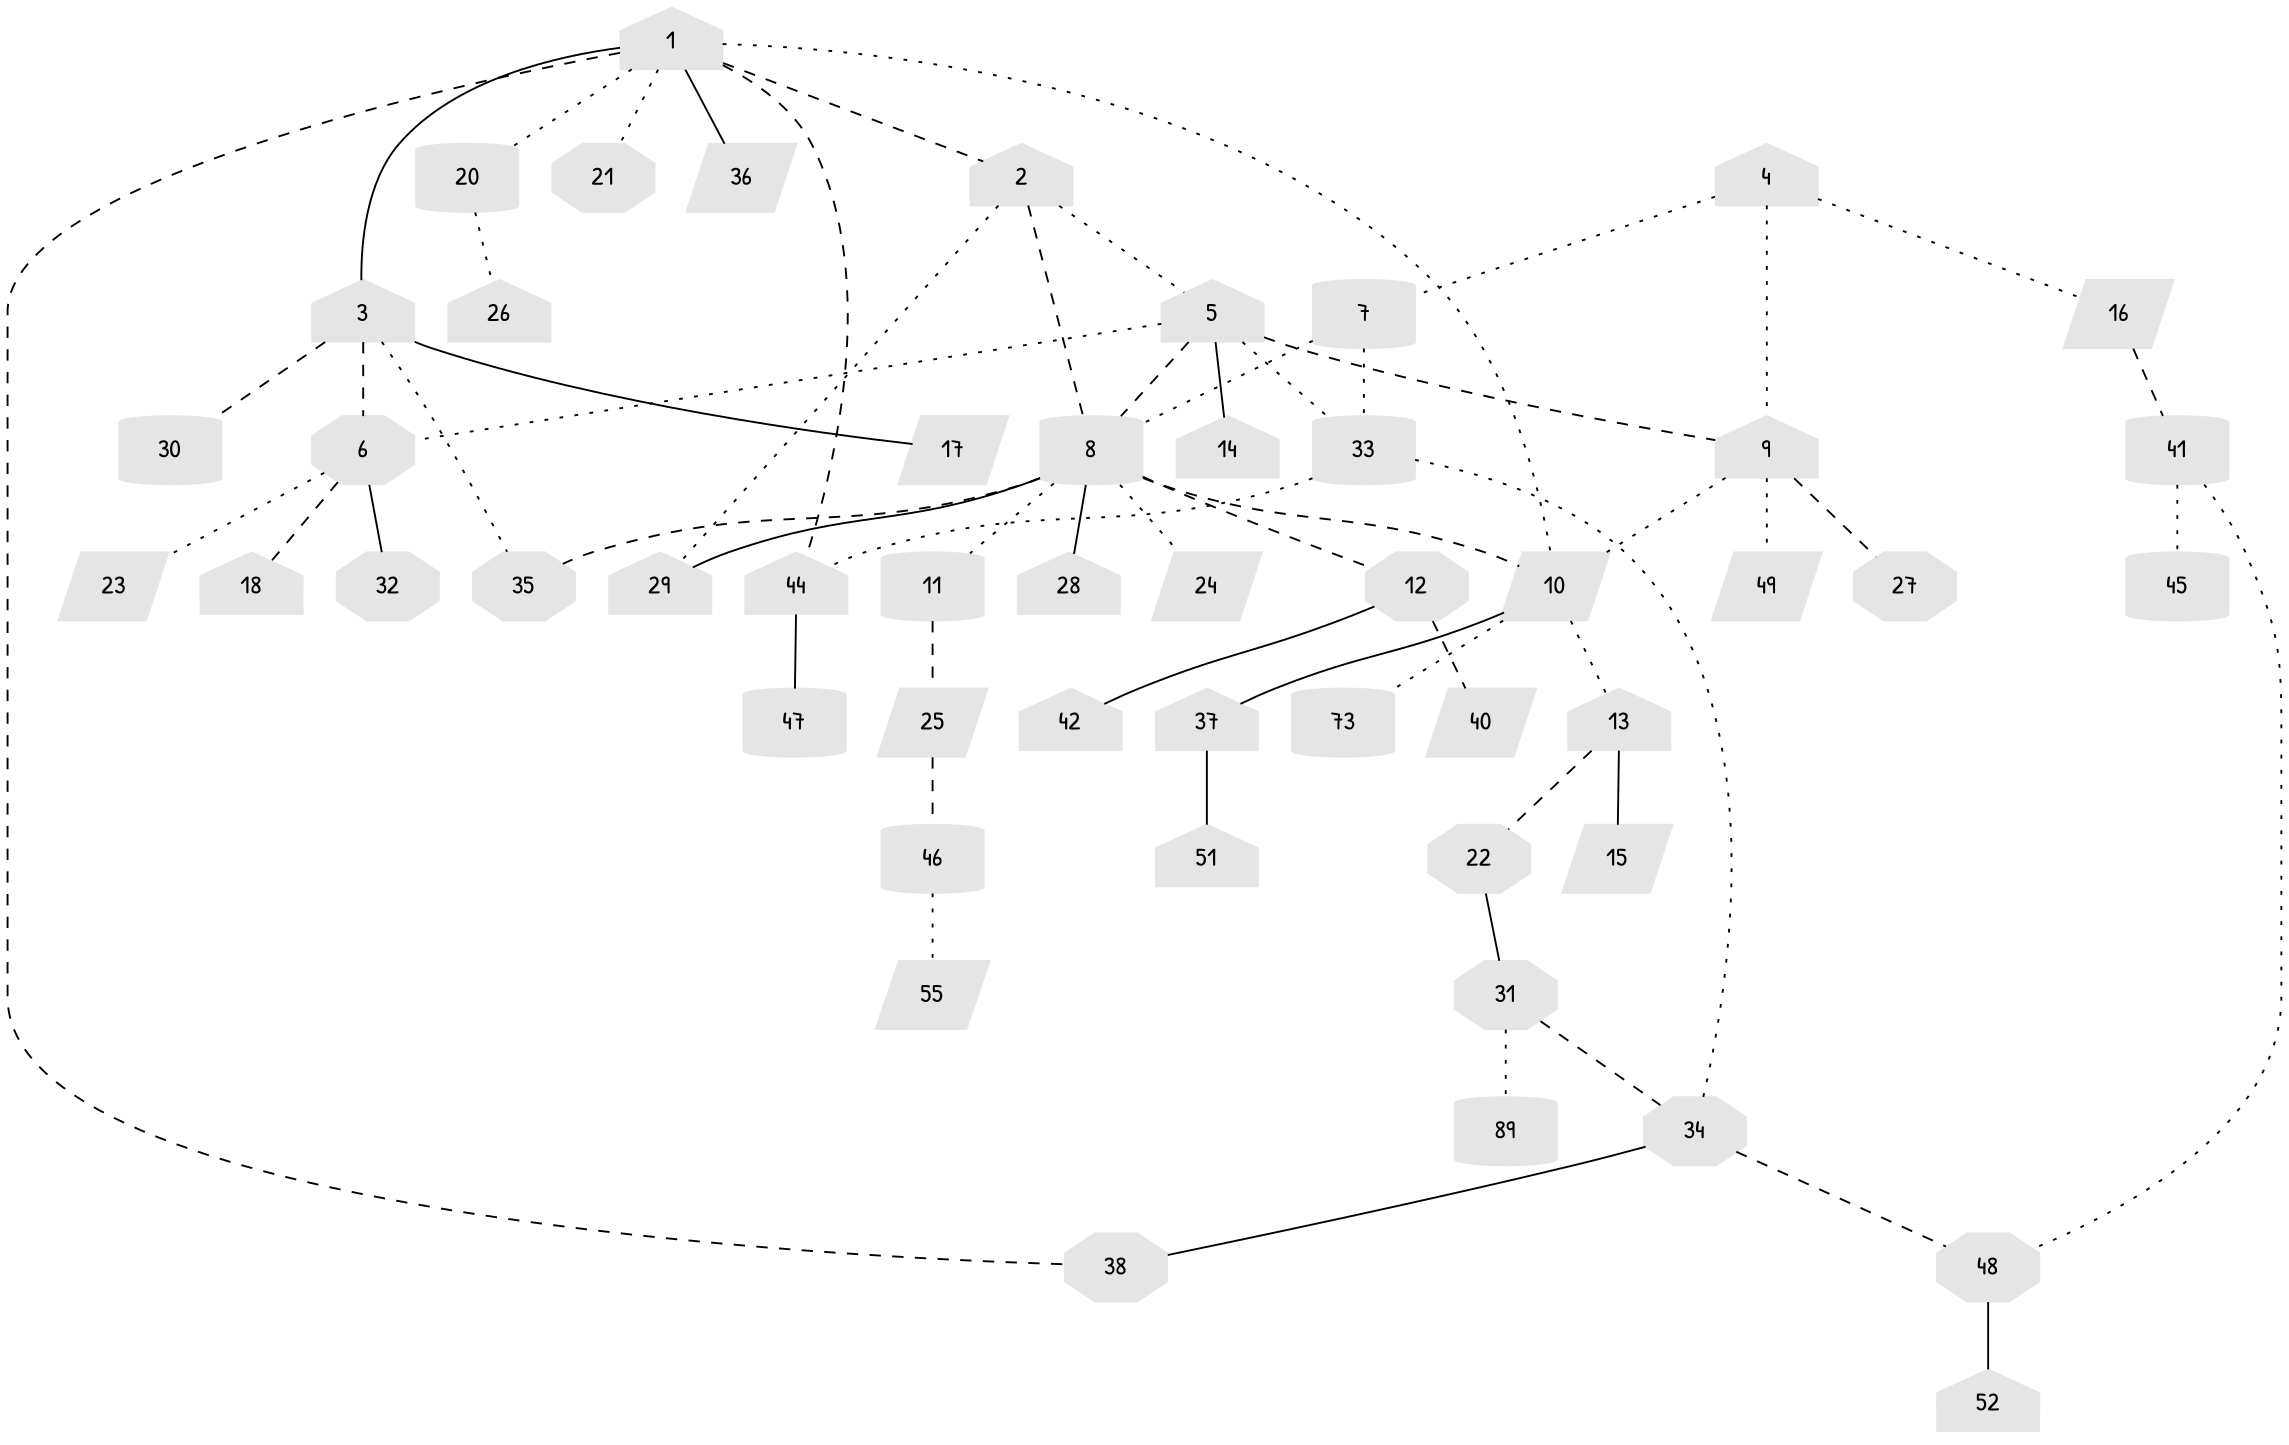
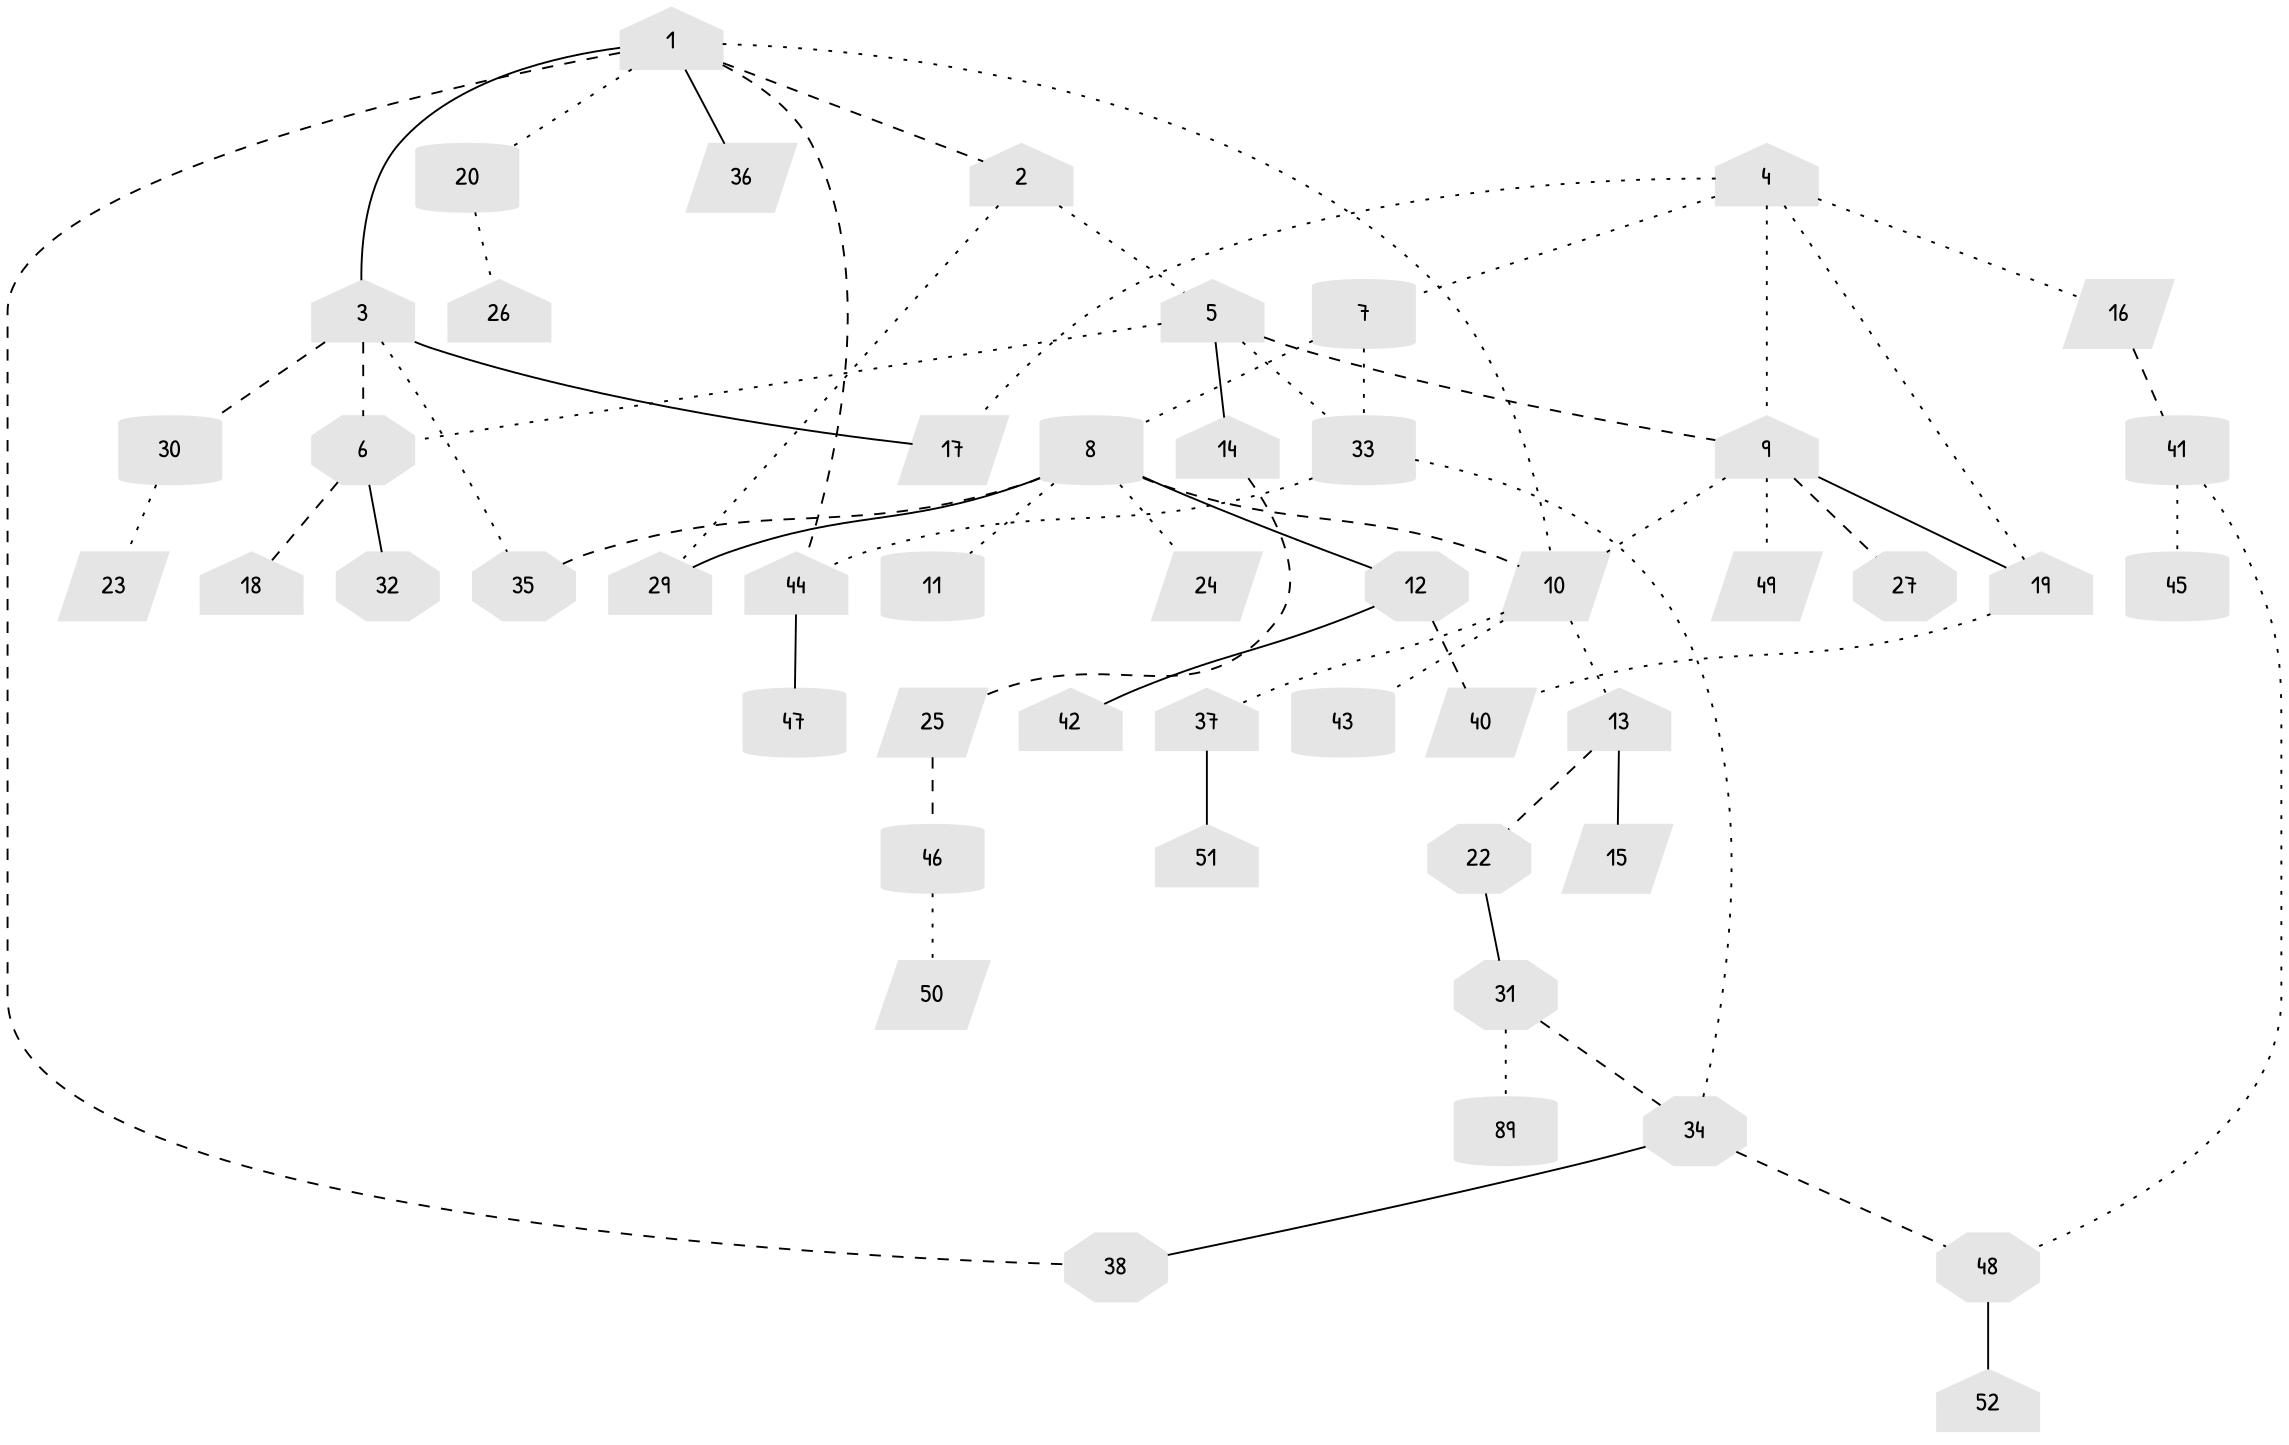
node "21": removed
edge "4" -- "17": added
edge "2" -- "8": removed
edge "5" -- "8": removed
edge "6" -- "23": now "30" -- "23"
edge "8" -- "12": style dashed -> solid
node "28": removed
node "19": added
edge "11" -- "25": now "14" -- "25"
edge "10" -- "37": style solid -> dotted
node "73": label "73" -> "43"
node "55": label "55" -> "50"
